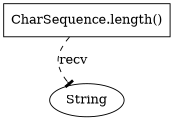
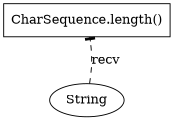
edge "CharSequence.length()" -> "String": reversed
